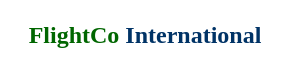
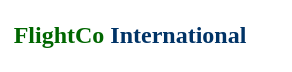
node "FlightCo International": moved (146, 36) -> (131, 36)
